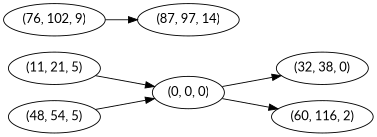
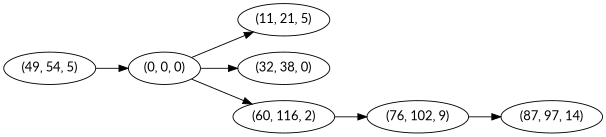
edge "(11, 21, 5)" -> "(0, 0, 0)": reversed
node "(48, 54, 5)": label "(48, 54, 5)" -> "(49, 54, 5)"
edge "(60, 116, 2)" -> "(76, 102, 9)": added
